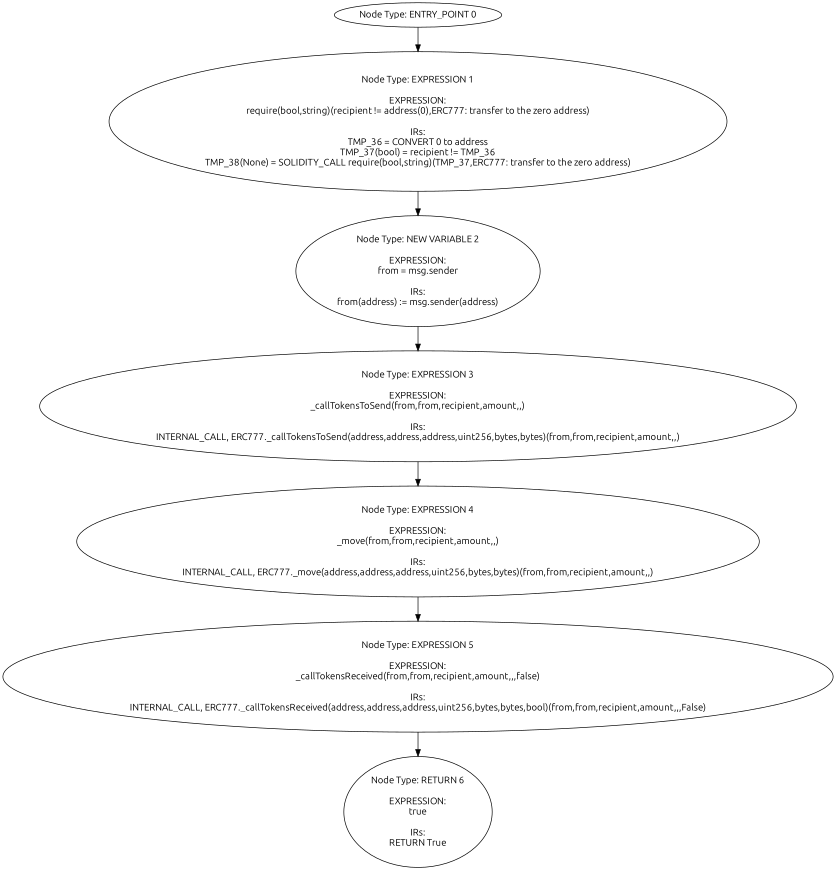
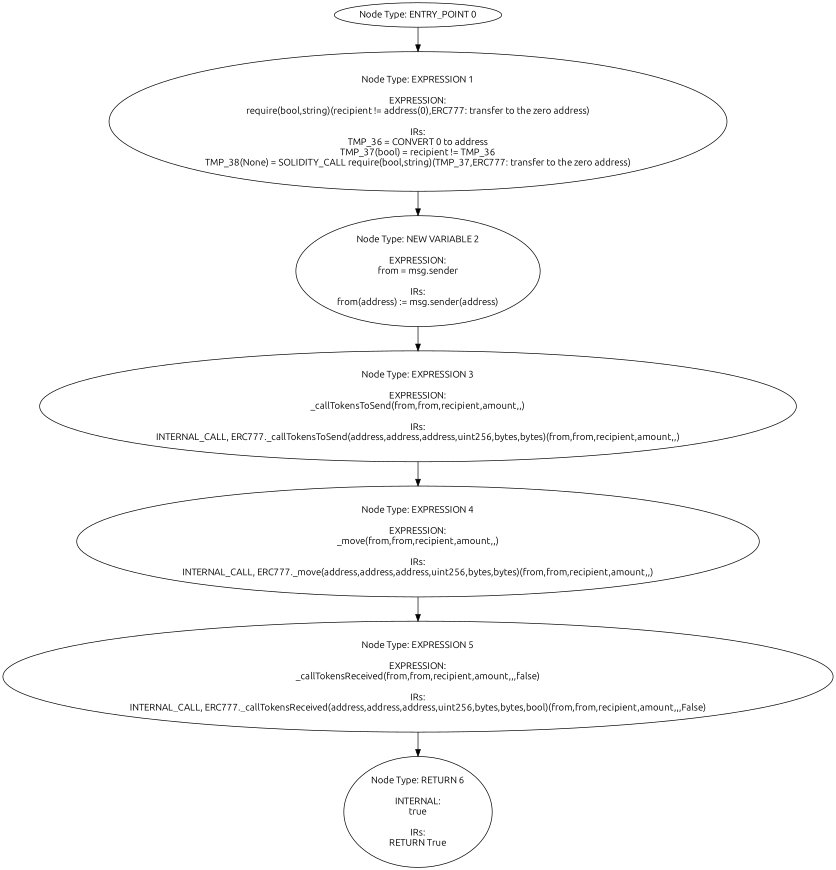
node "Node Type: RETURN 6 EXPRESSION: true IRs: RETURN True": label "Node Type: RETURN 6 EXPRESSION: true IRs: RETURN True" -> "Node Type: RETURN 6 INTERNAL: true IRs: RETURN True"
